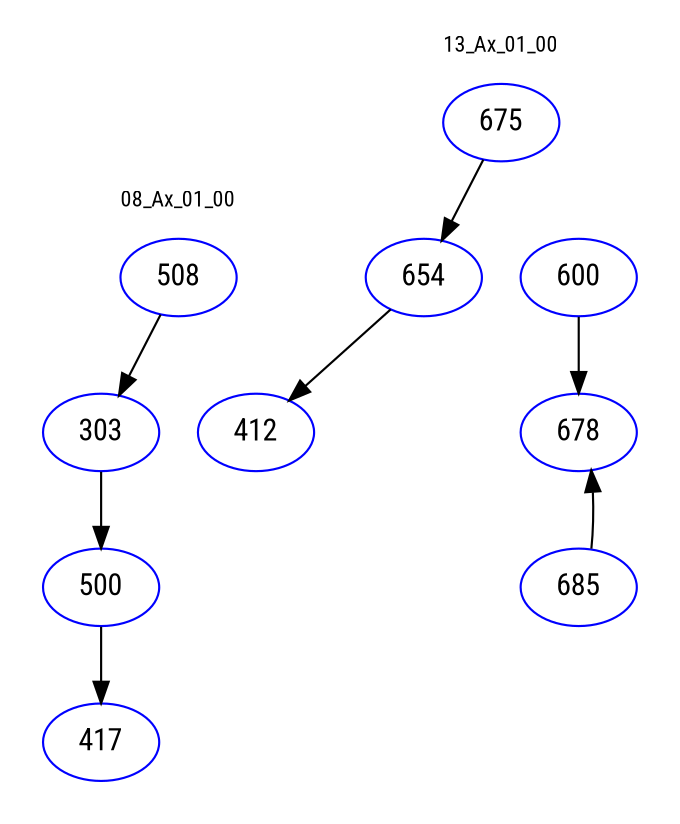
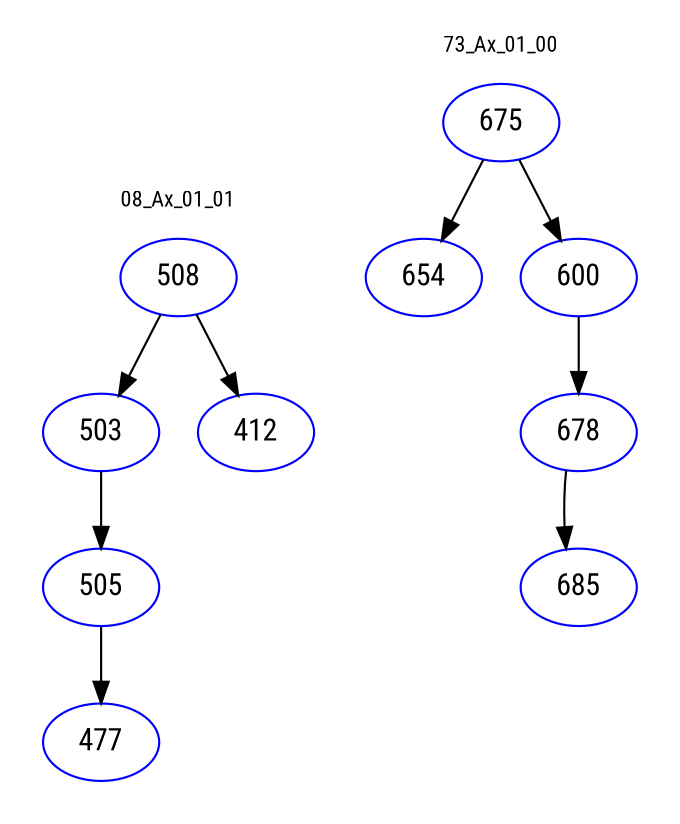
cluster "13_Ax_01_00": label "13_Ax_01_00" -> "73_Ax_01_00"
edge "675" -> "600": added
cluster "08_Ax_01_00": label "08_Ax_01_00" -> "08_Ax_01_01"
edge "654" -> "412": now "508" -> "412"
node "303": label "303" -> "503"
edge "685" -> "678": reversed
node "500": label "500" -> "505"
node "417": label "417" -> "477"
